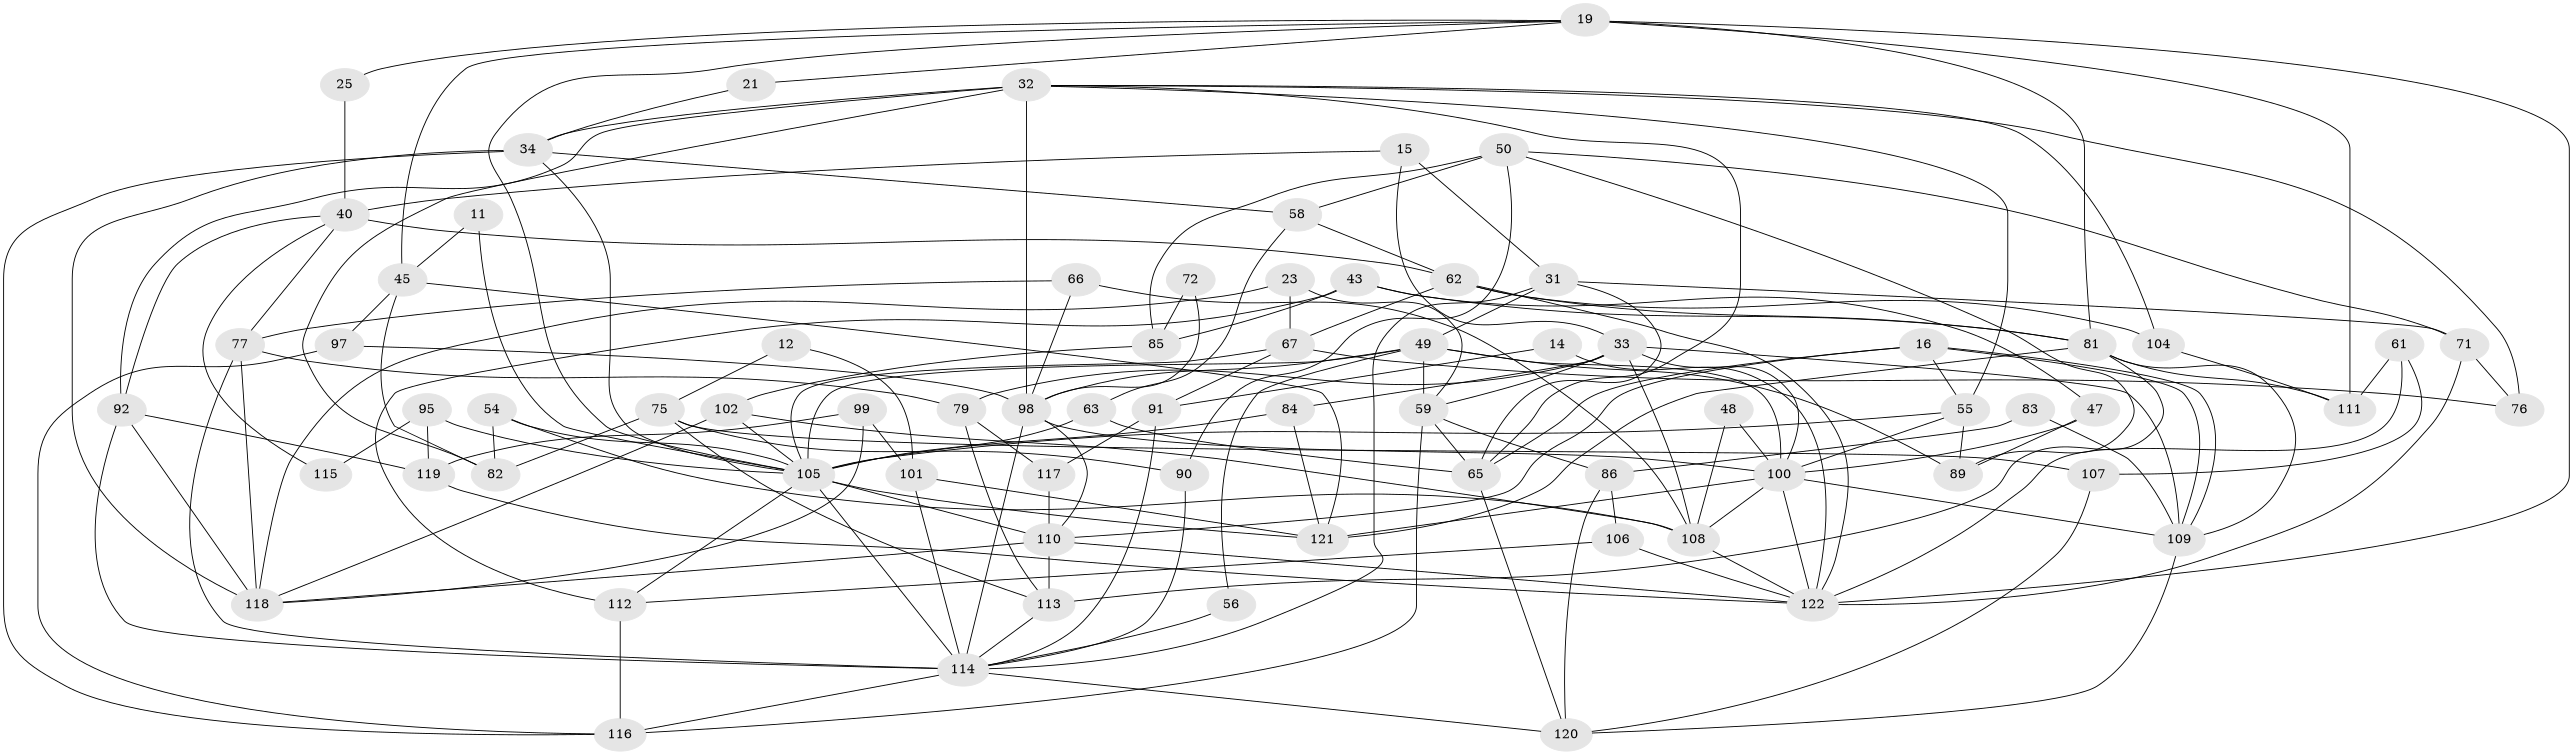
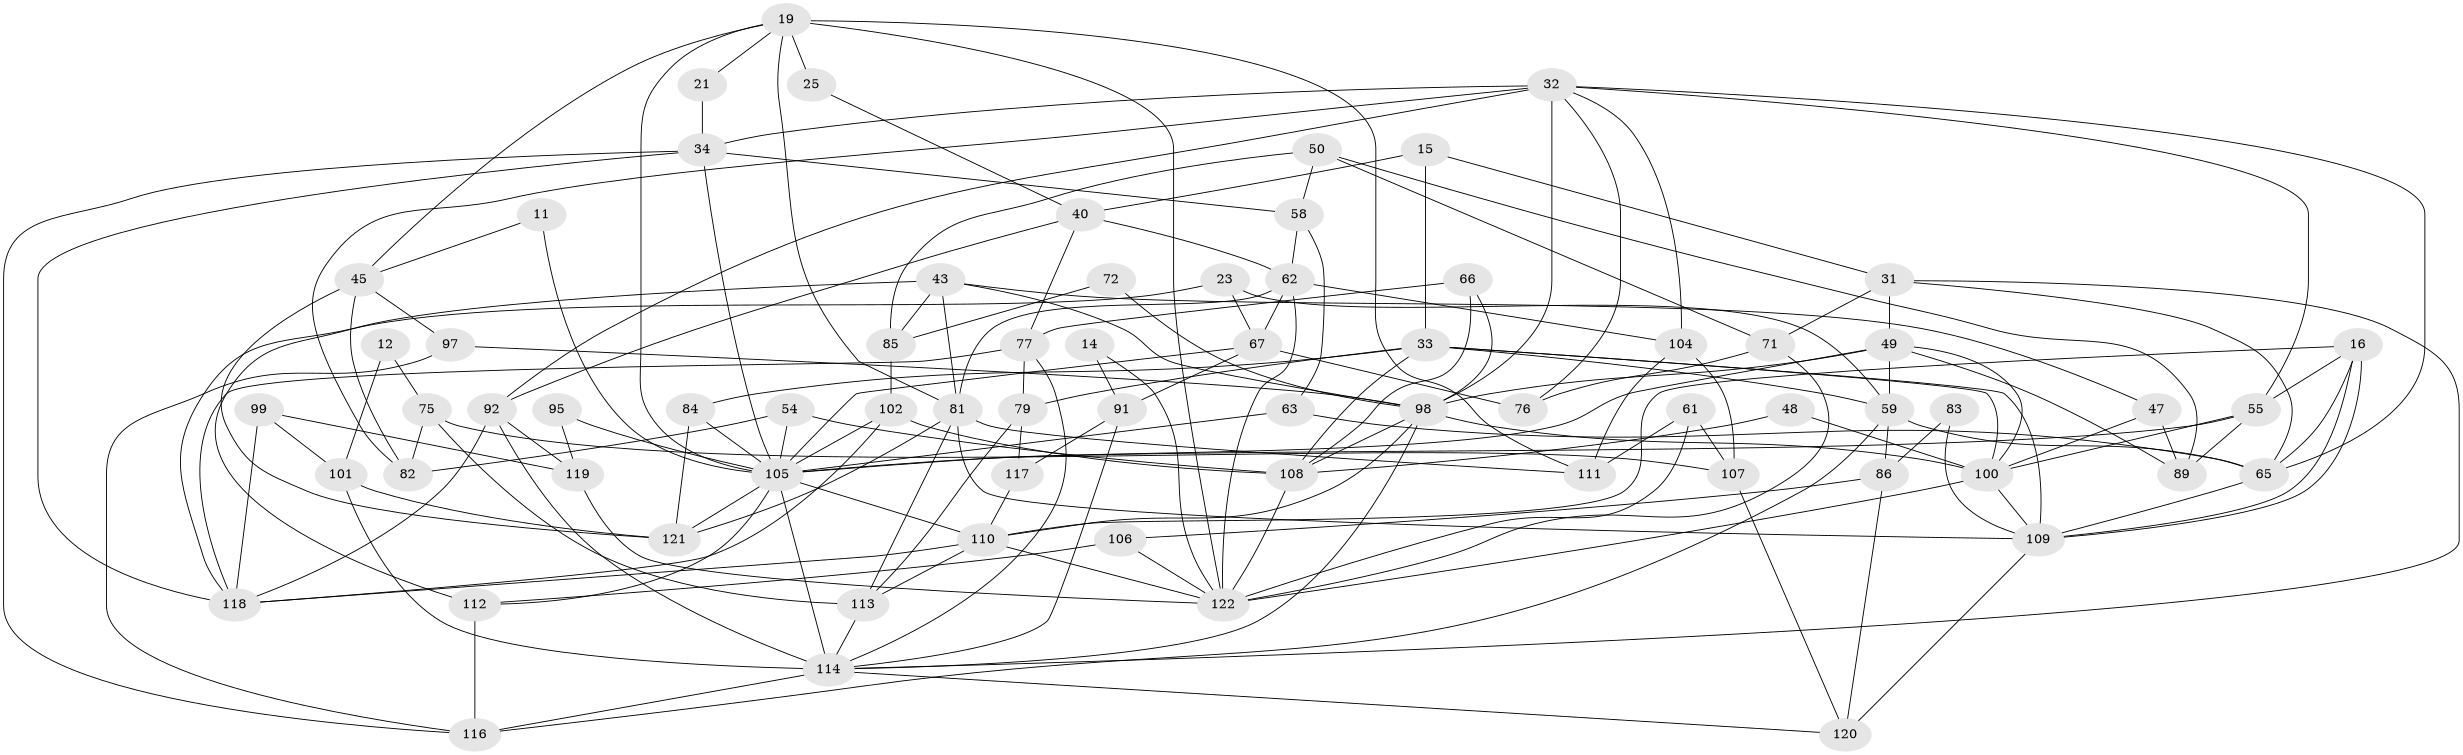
edge "43" -- "98": added
edge "104" -- "107": added
node "115": removed
node "90": removed
edge "100" -- "121": removed
edge "100" -- "108": now "98" -- "108"
node "56": removed
edge "65" -- "120": now "65" -- "109"
